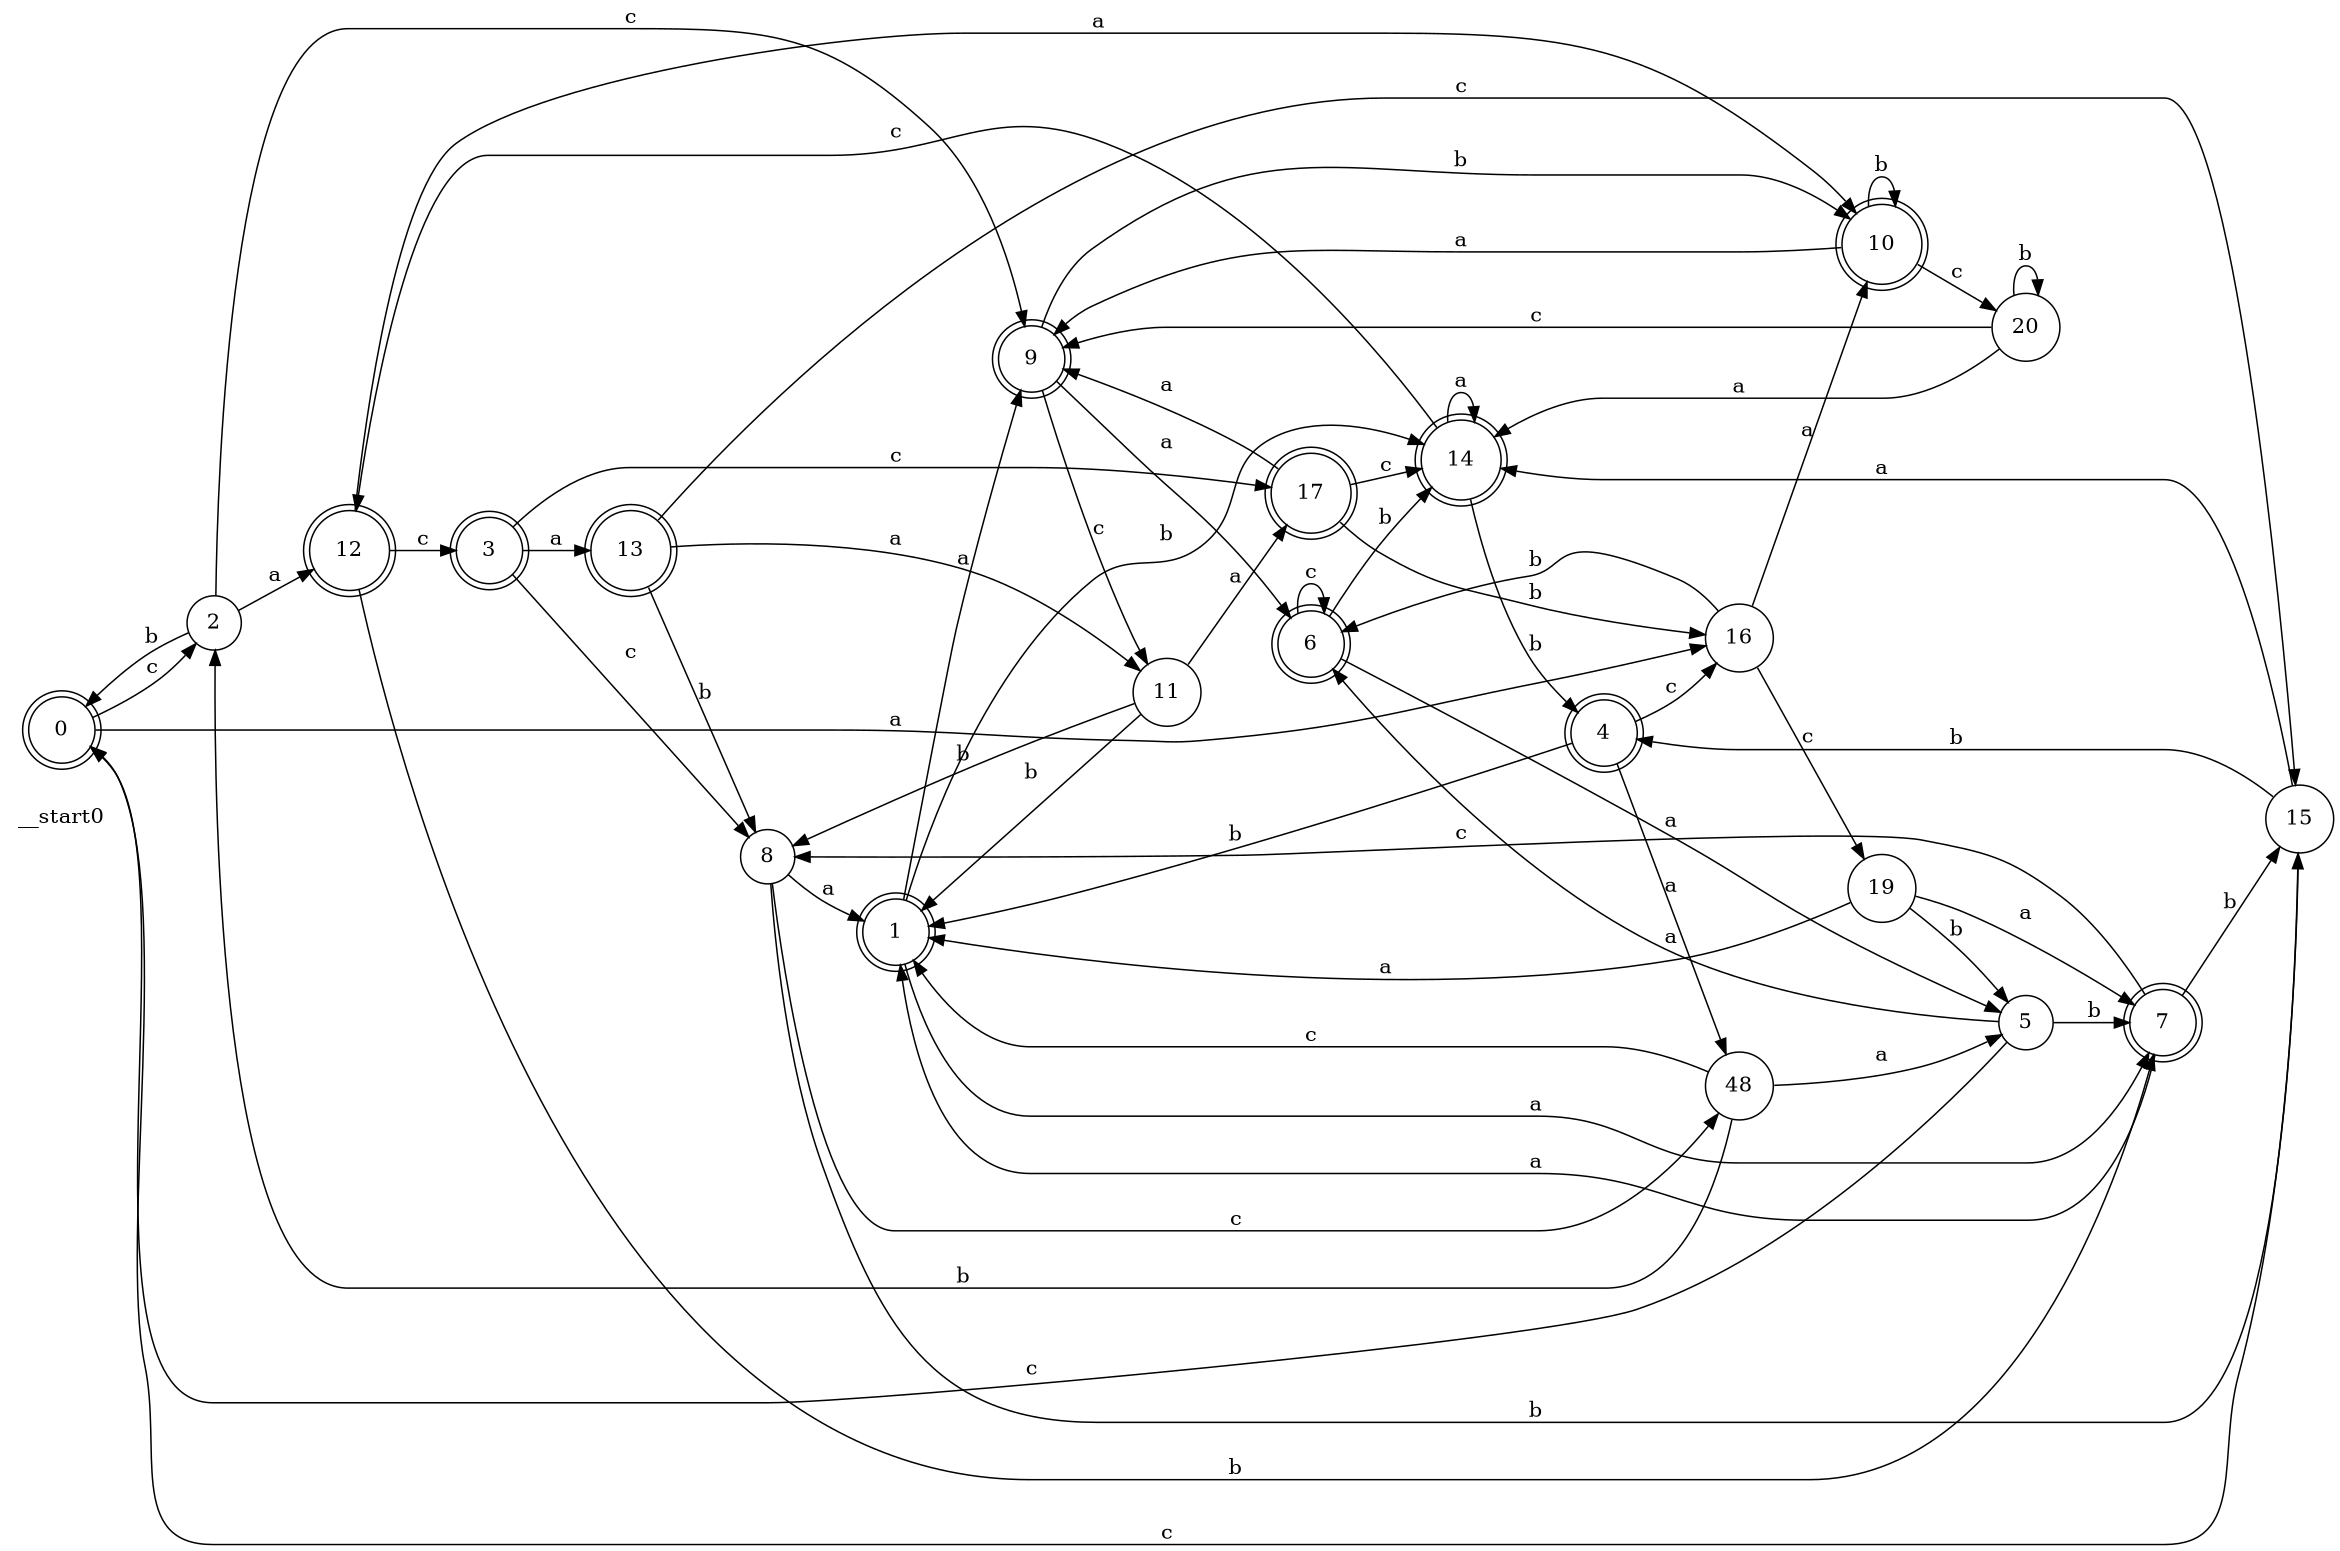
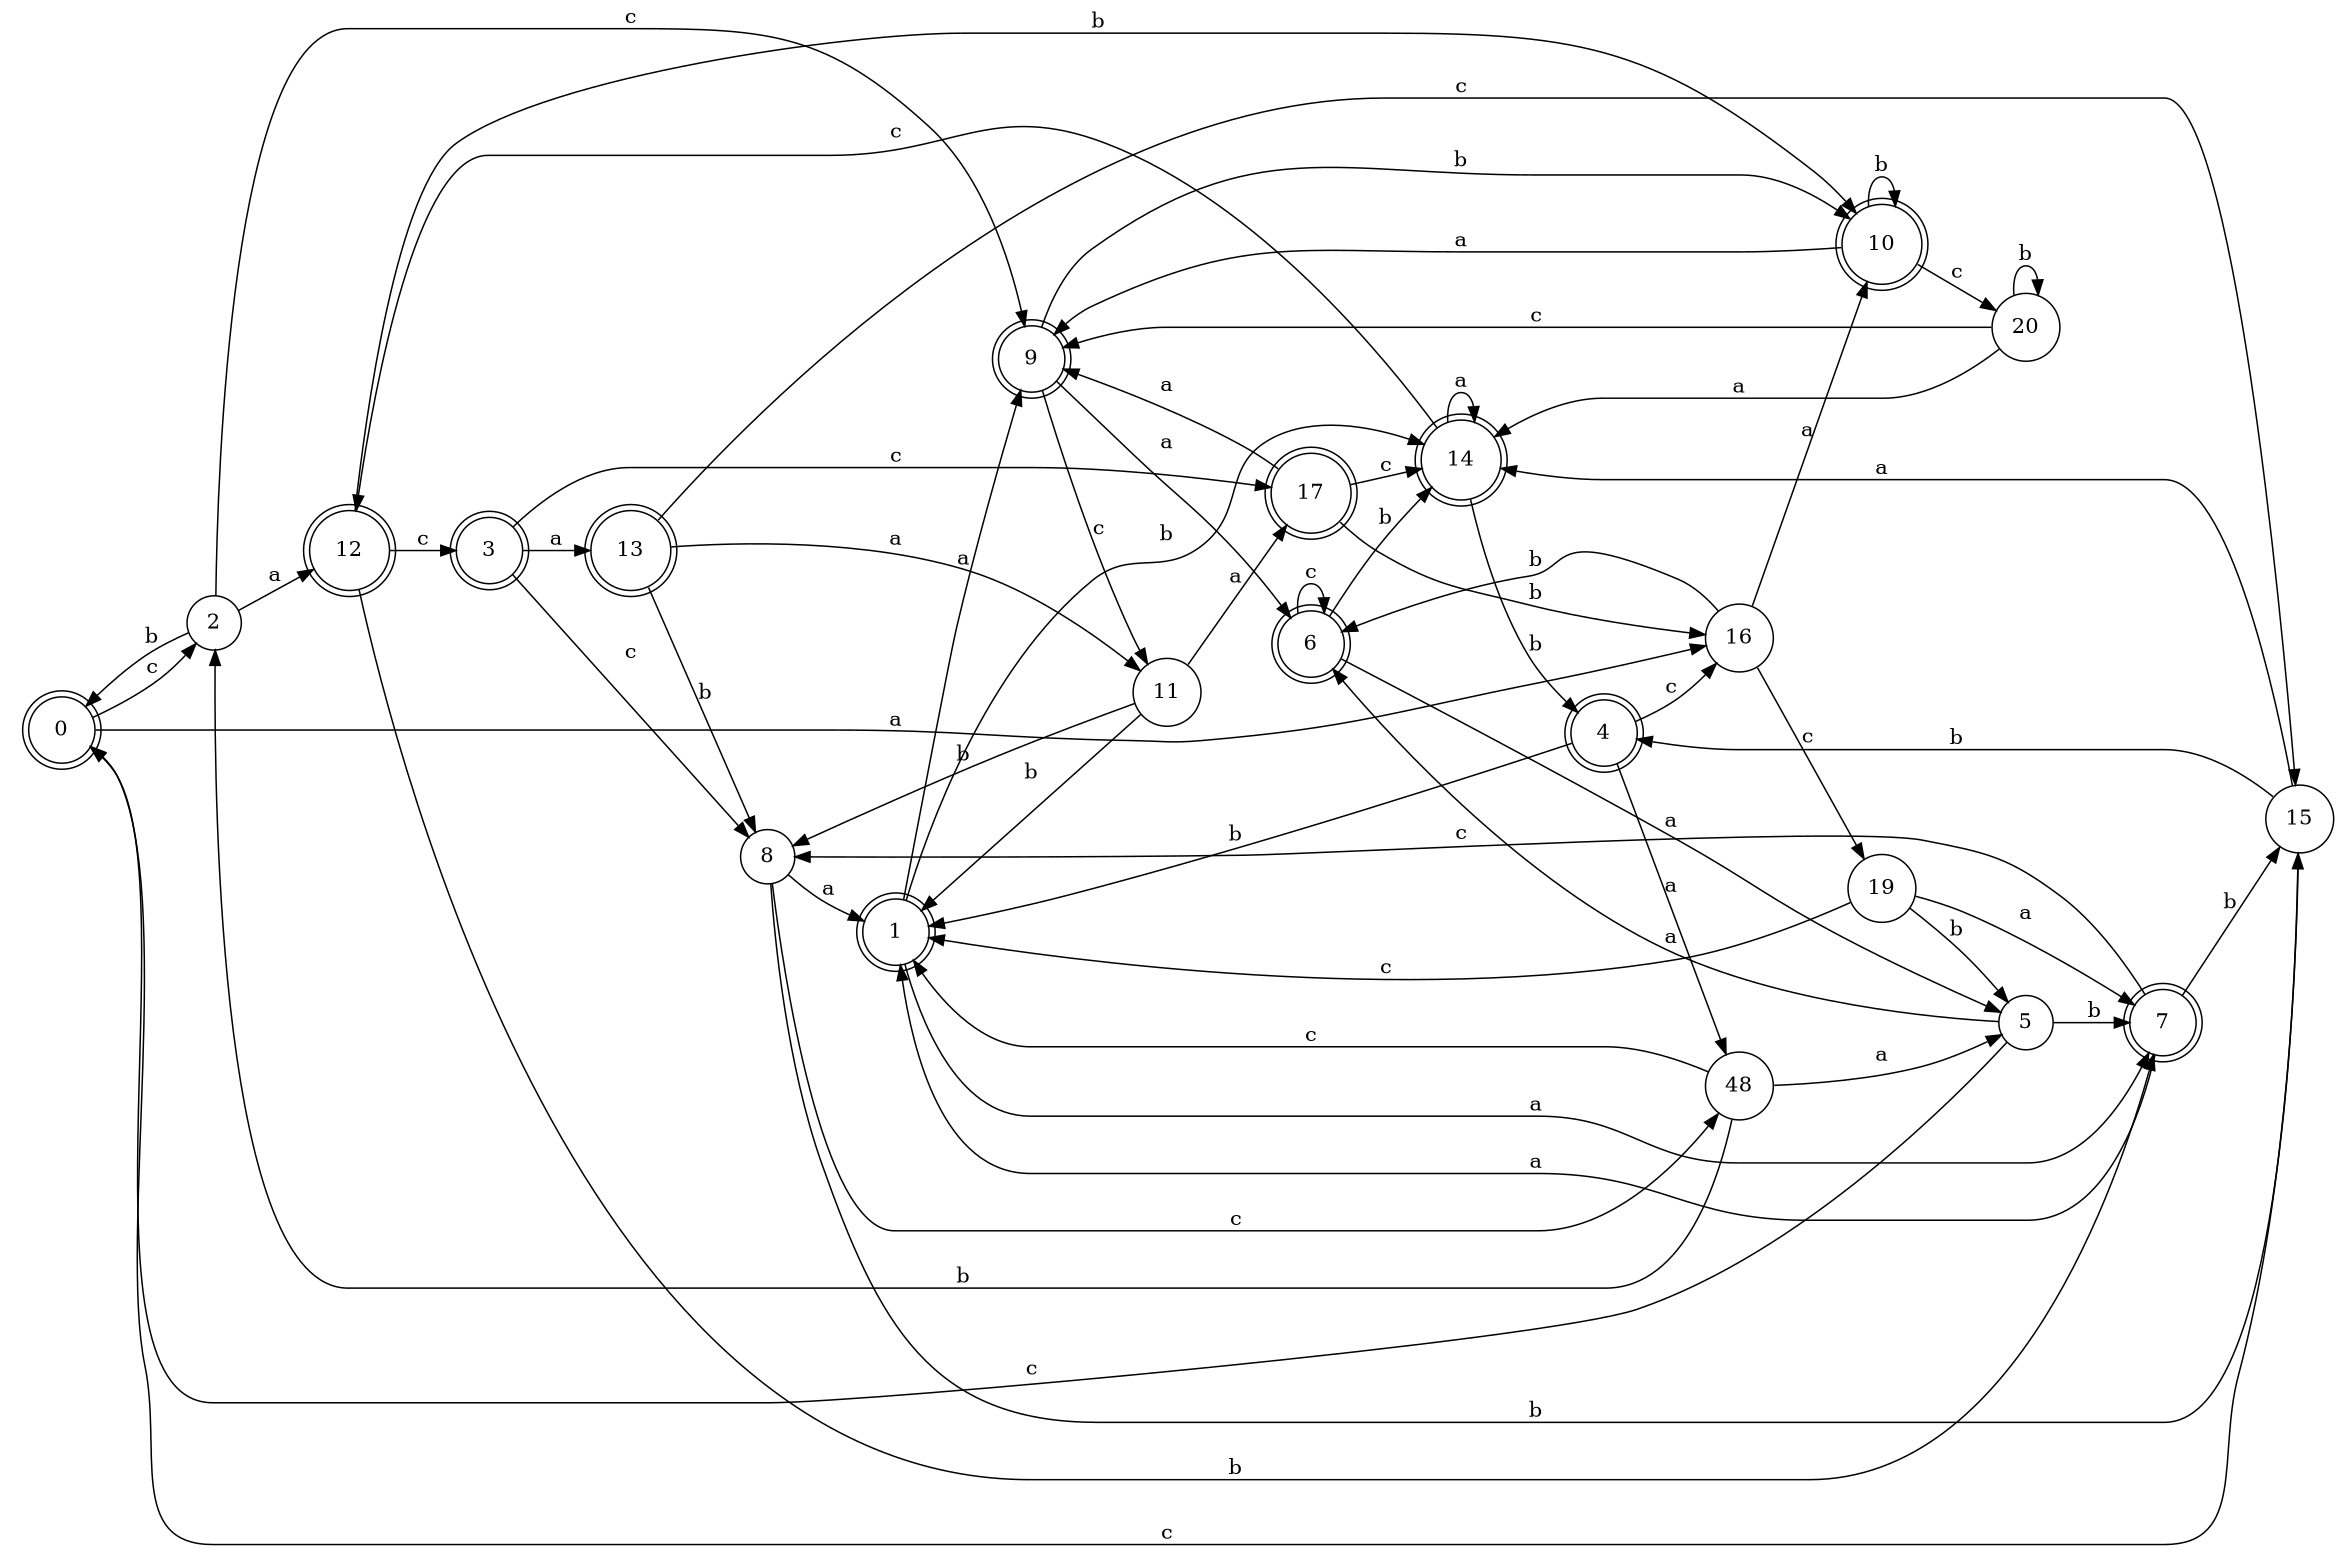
edge "12" -> "10": label "a" -> "b"
node "__start0": removed
edge "19" -> "1": label "a" -> "c"
